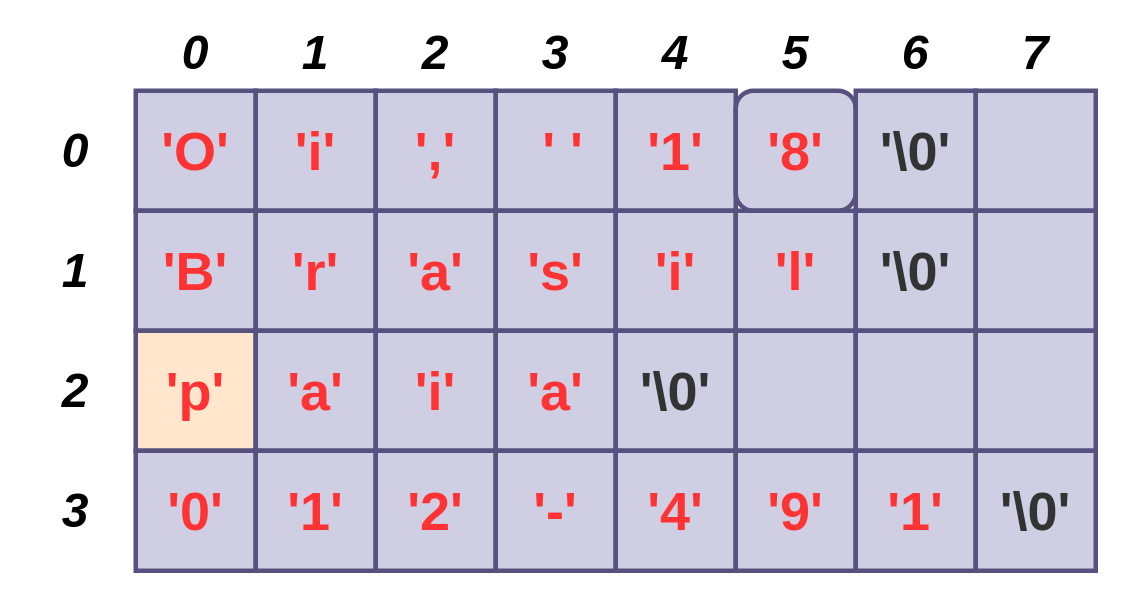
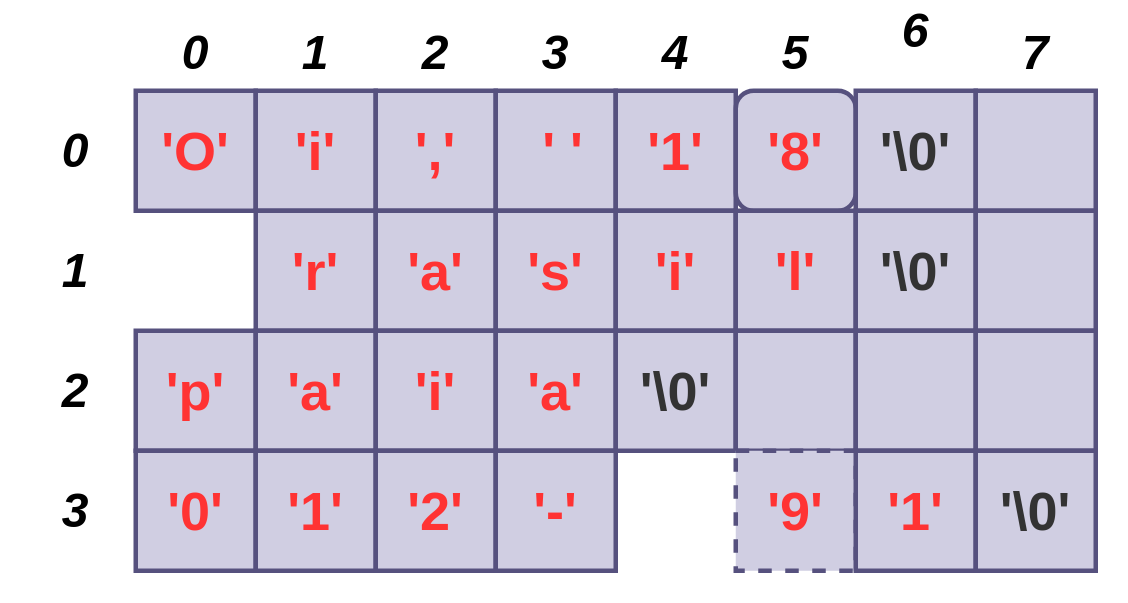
node "6": moved (916, 53) -> (916, 31)
node "'B'": removed
node "'p'": fillcolor #ffe6cc -> #d0cee2
node "'4'": removed
node "'9'": style solid -> dashed
